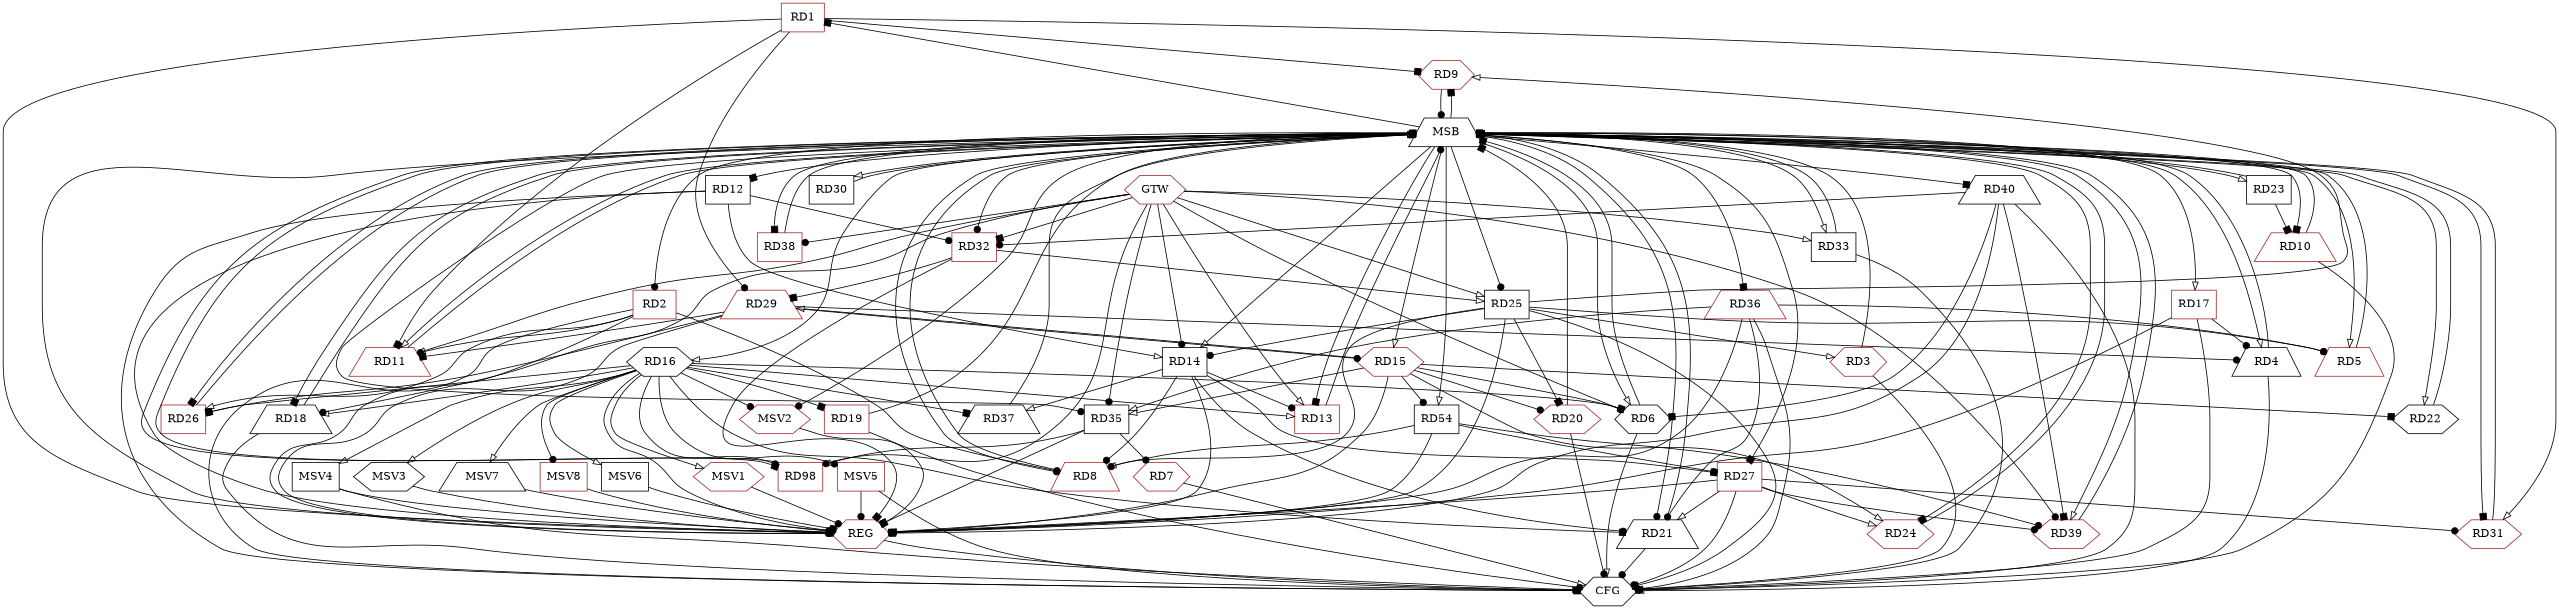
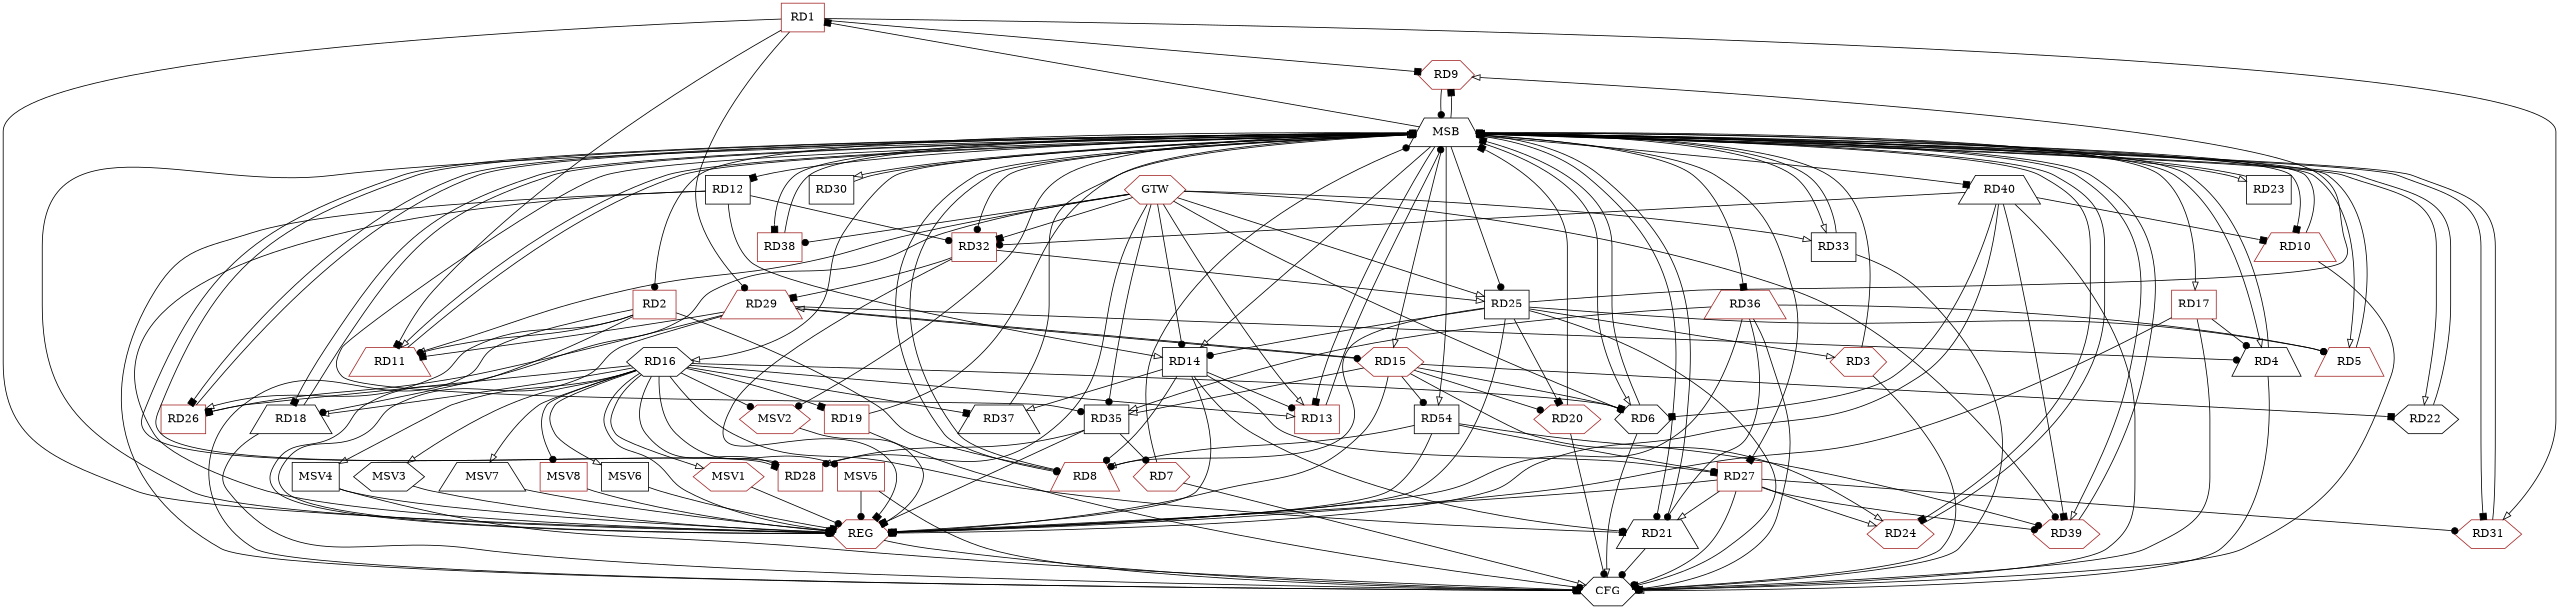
edge "RD23" -> "RD10": now "RD40" -> "RD10"
edge "RD7" -> "MSB": added
node "RD98": label "RD98" -> "RD28"
